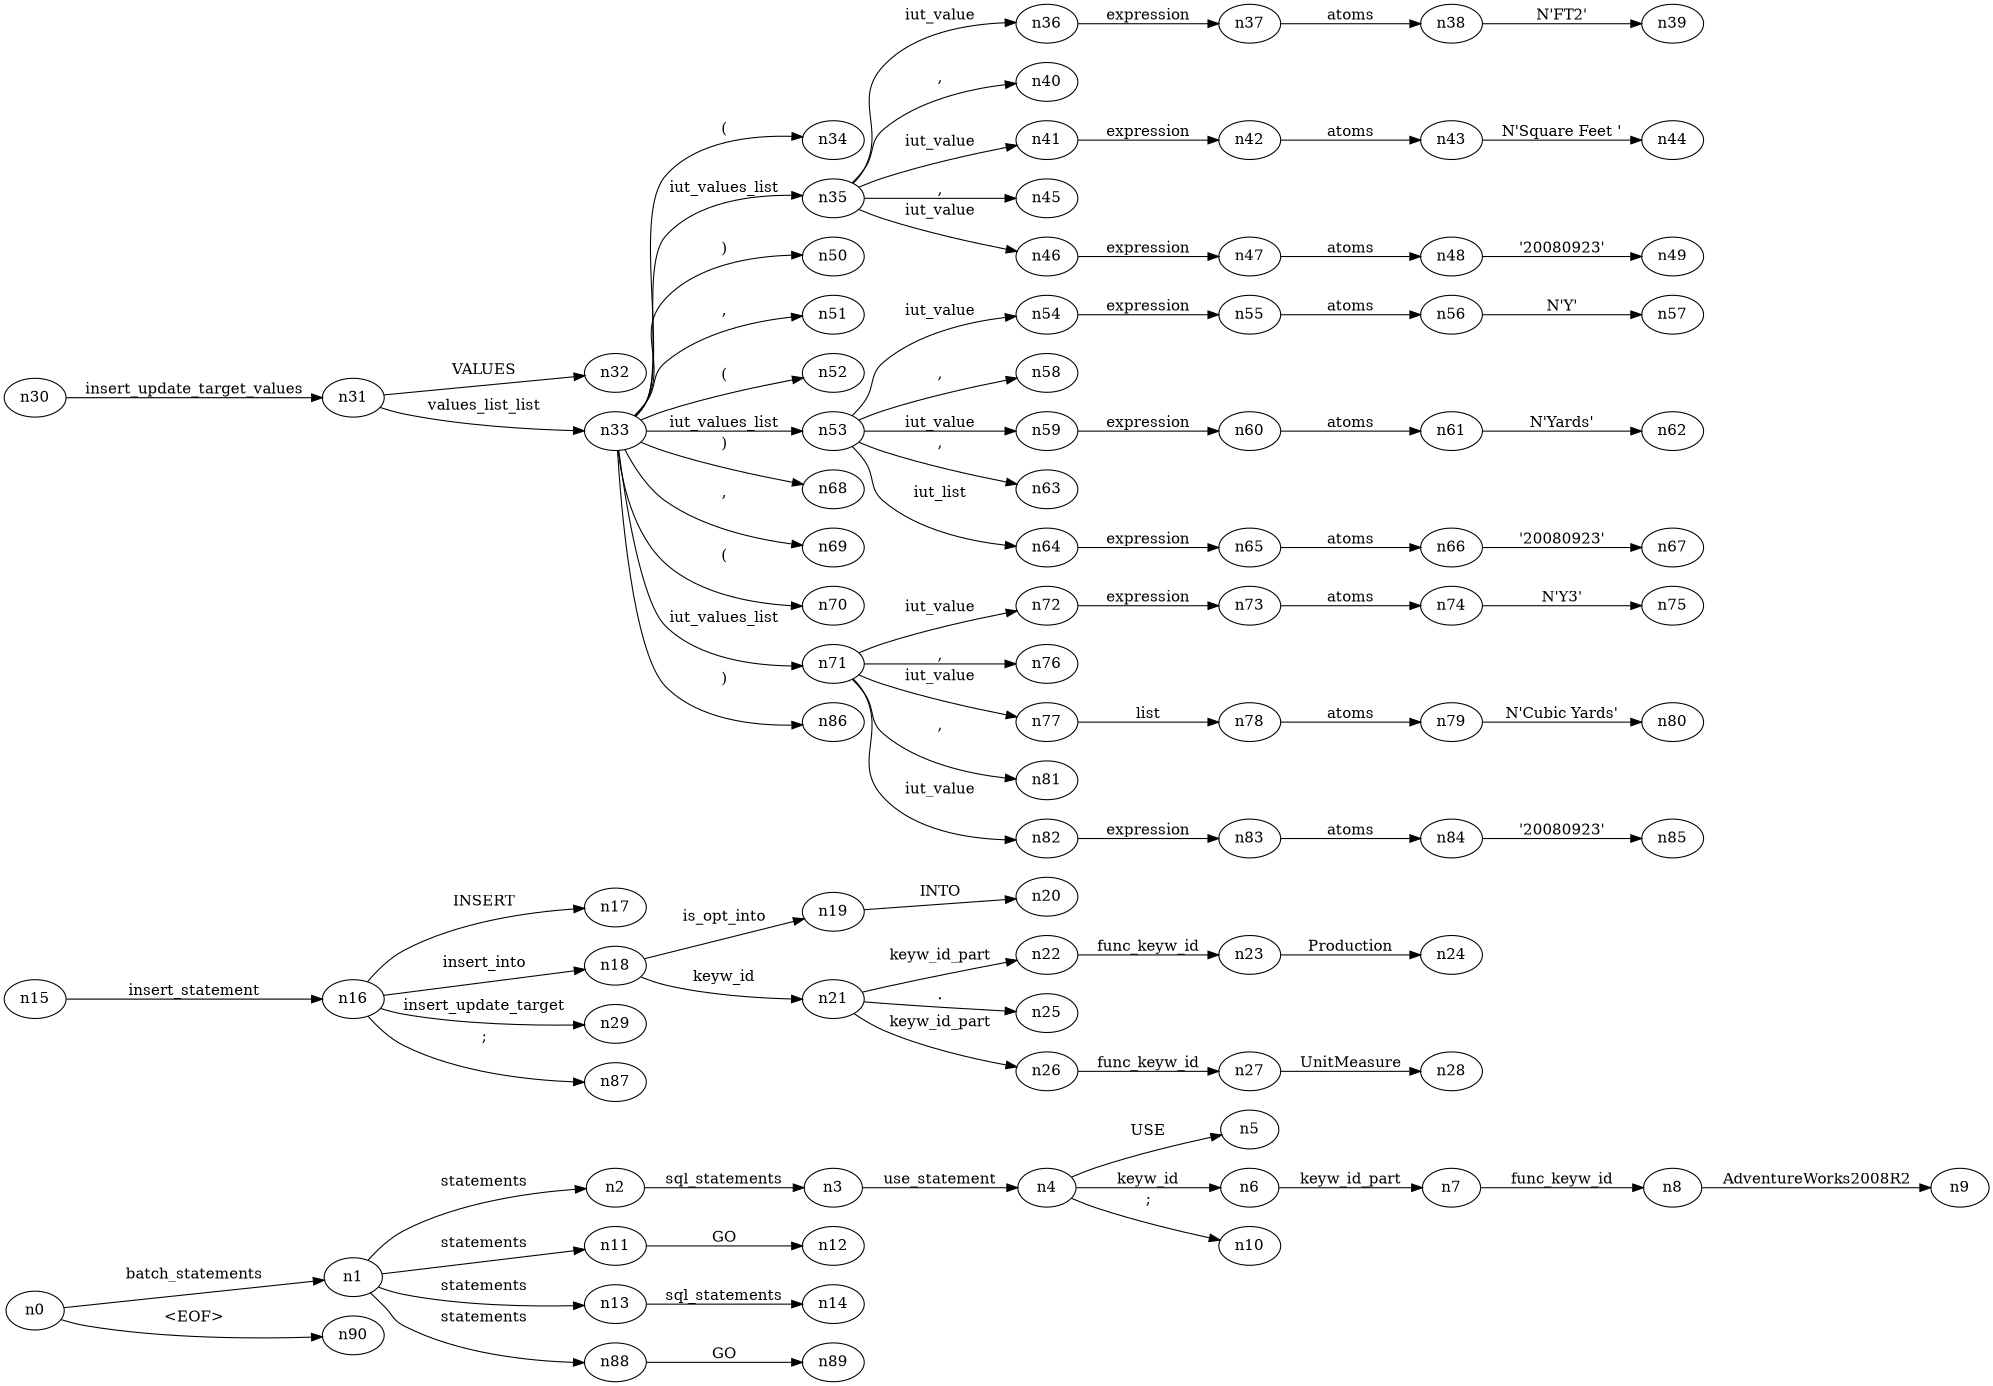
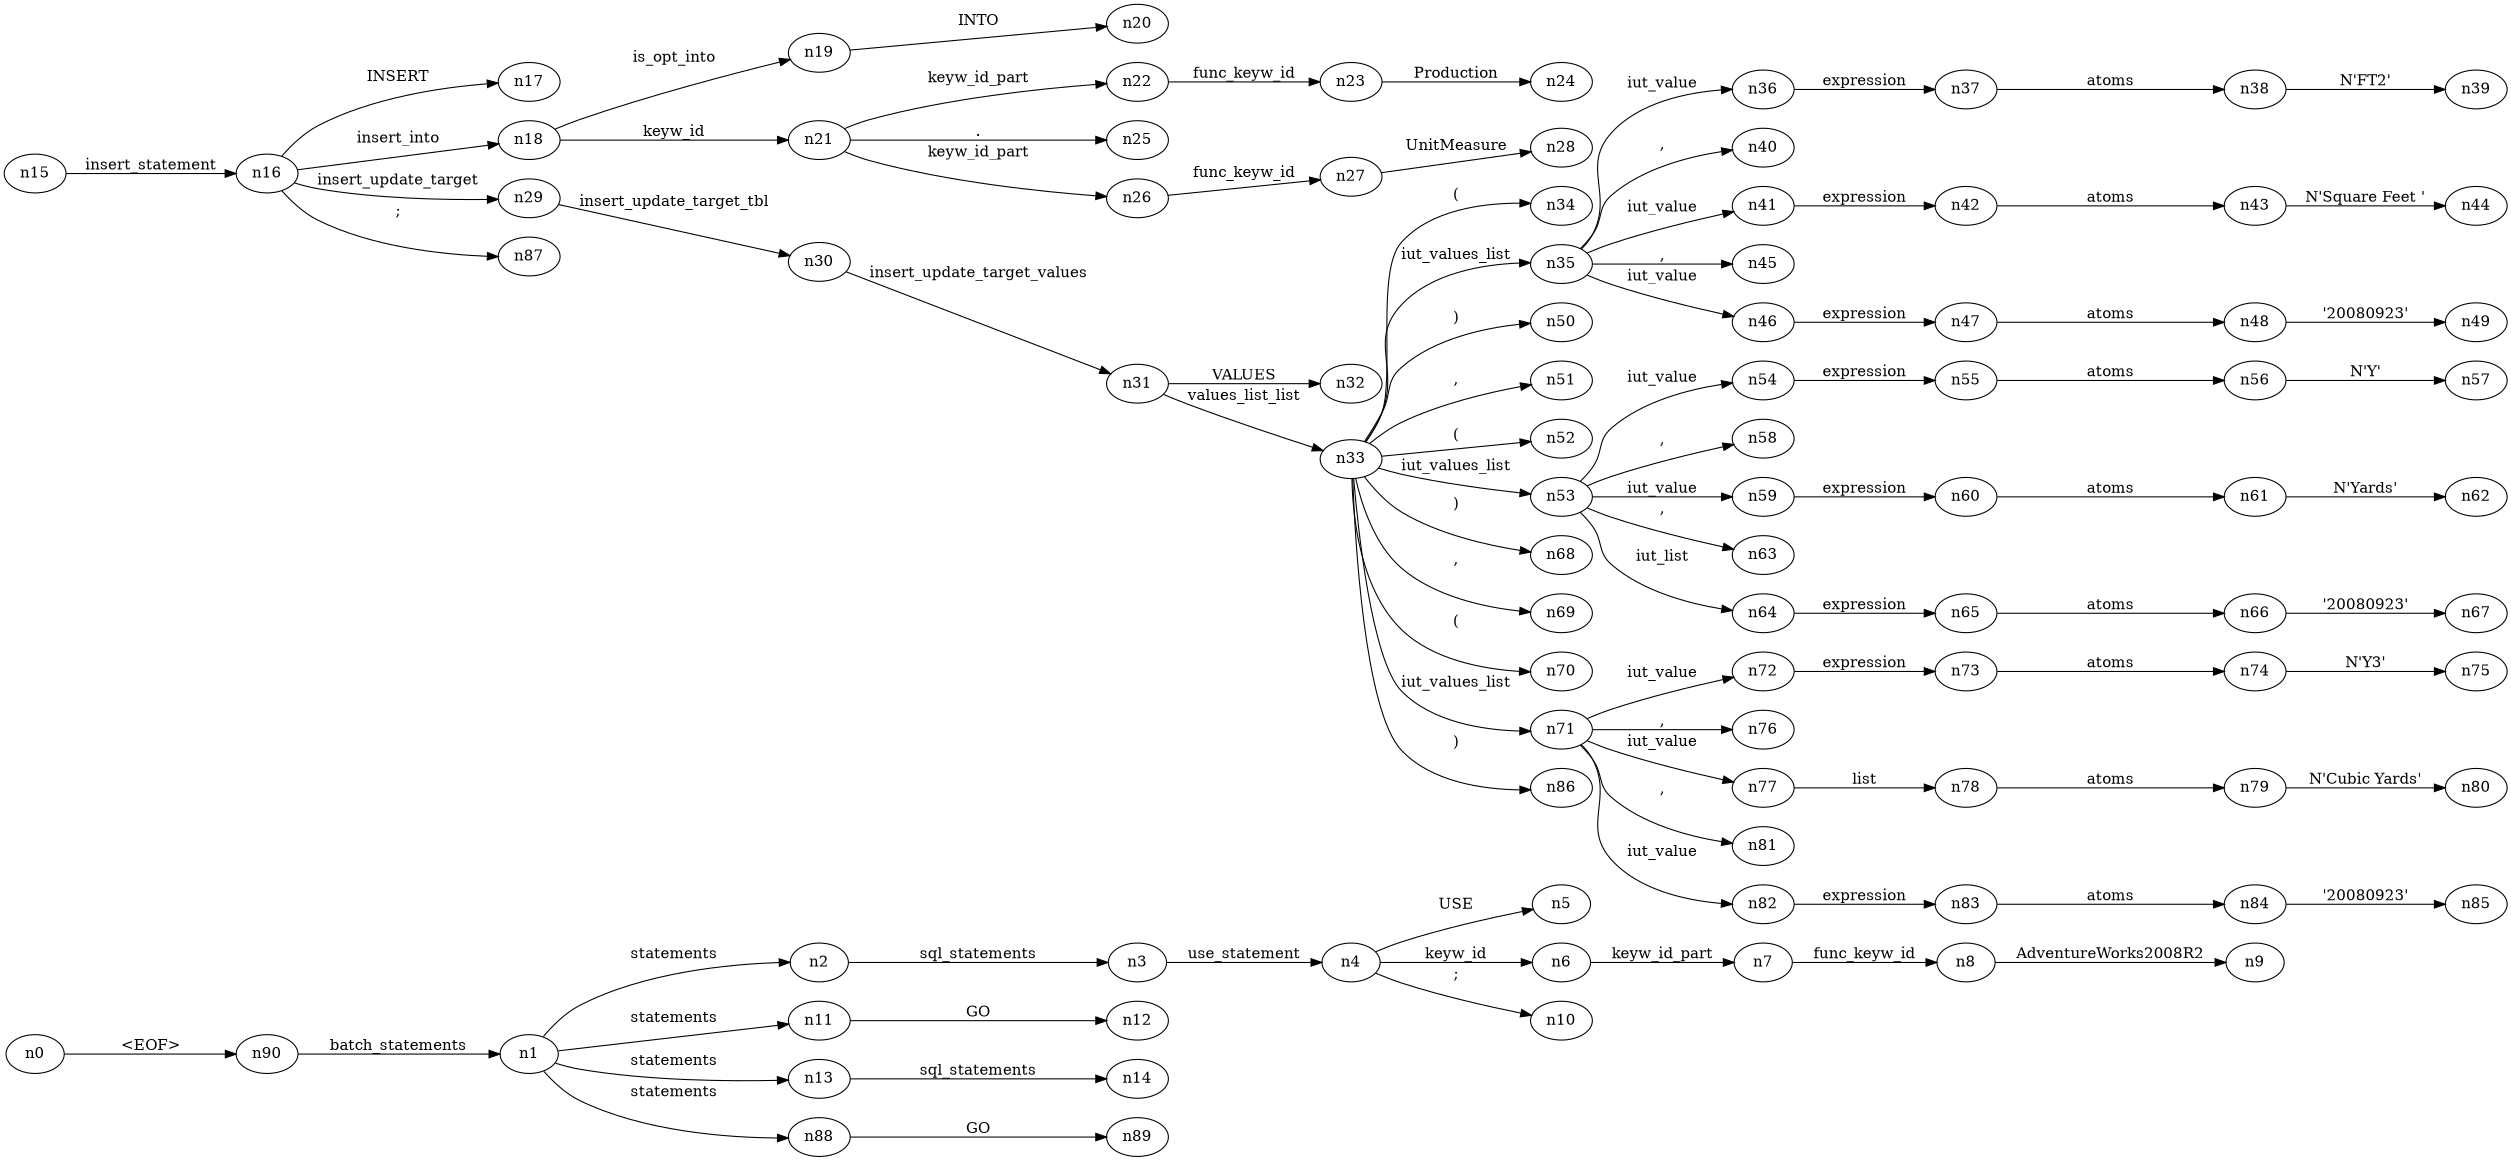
edge "n29" -> "n30": added, label "insert_update_target_tbl"
edge "n0" -> "n1": now "n90" -> "n1"
